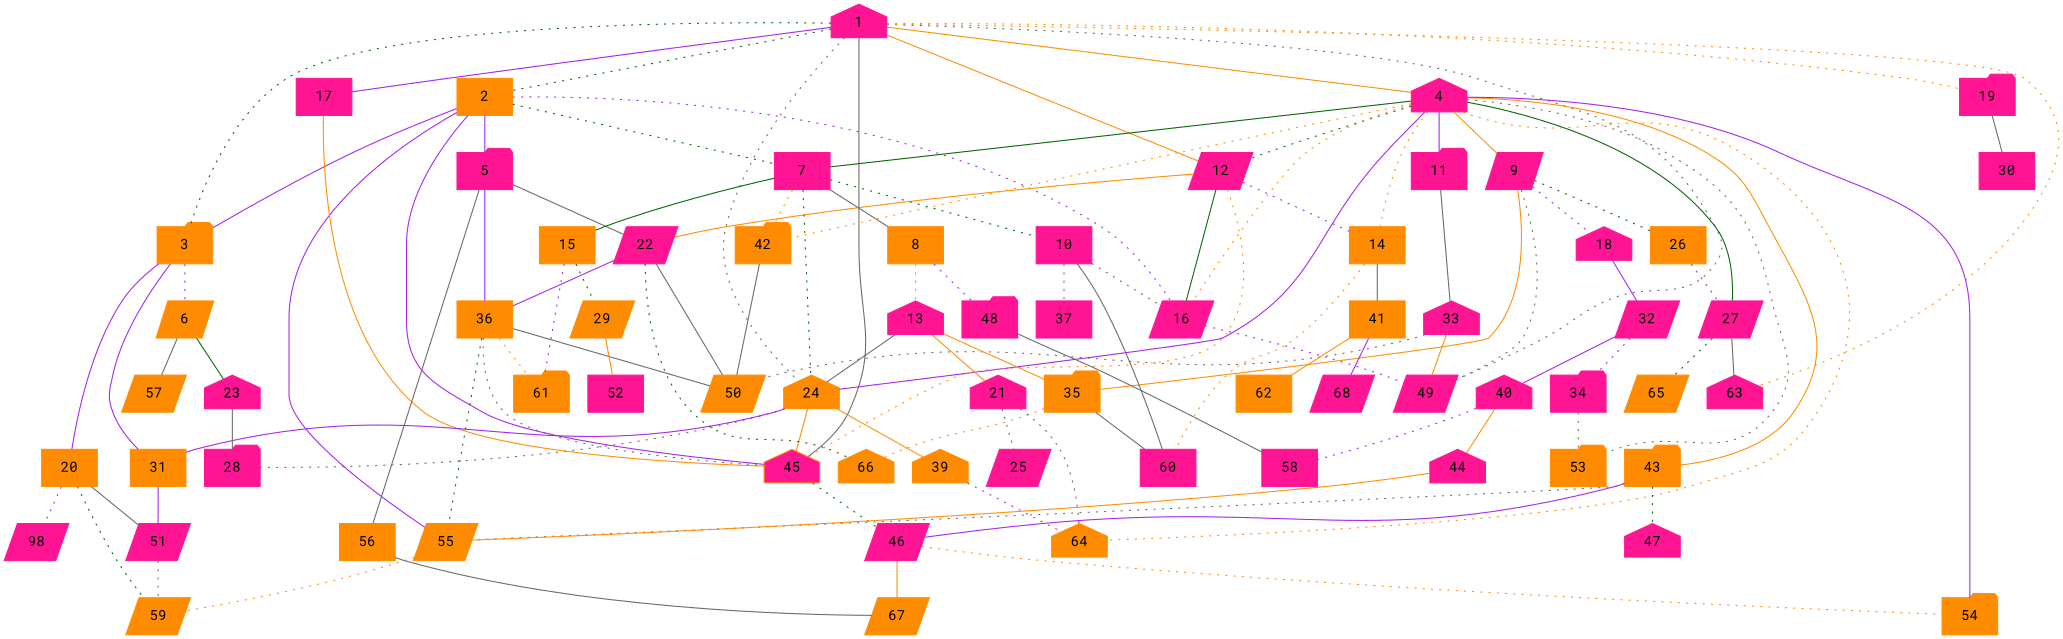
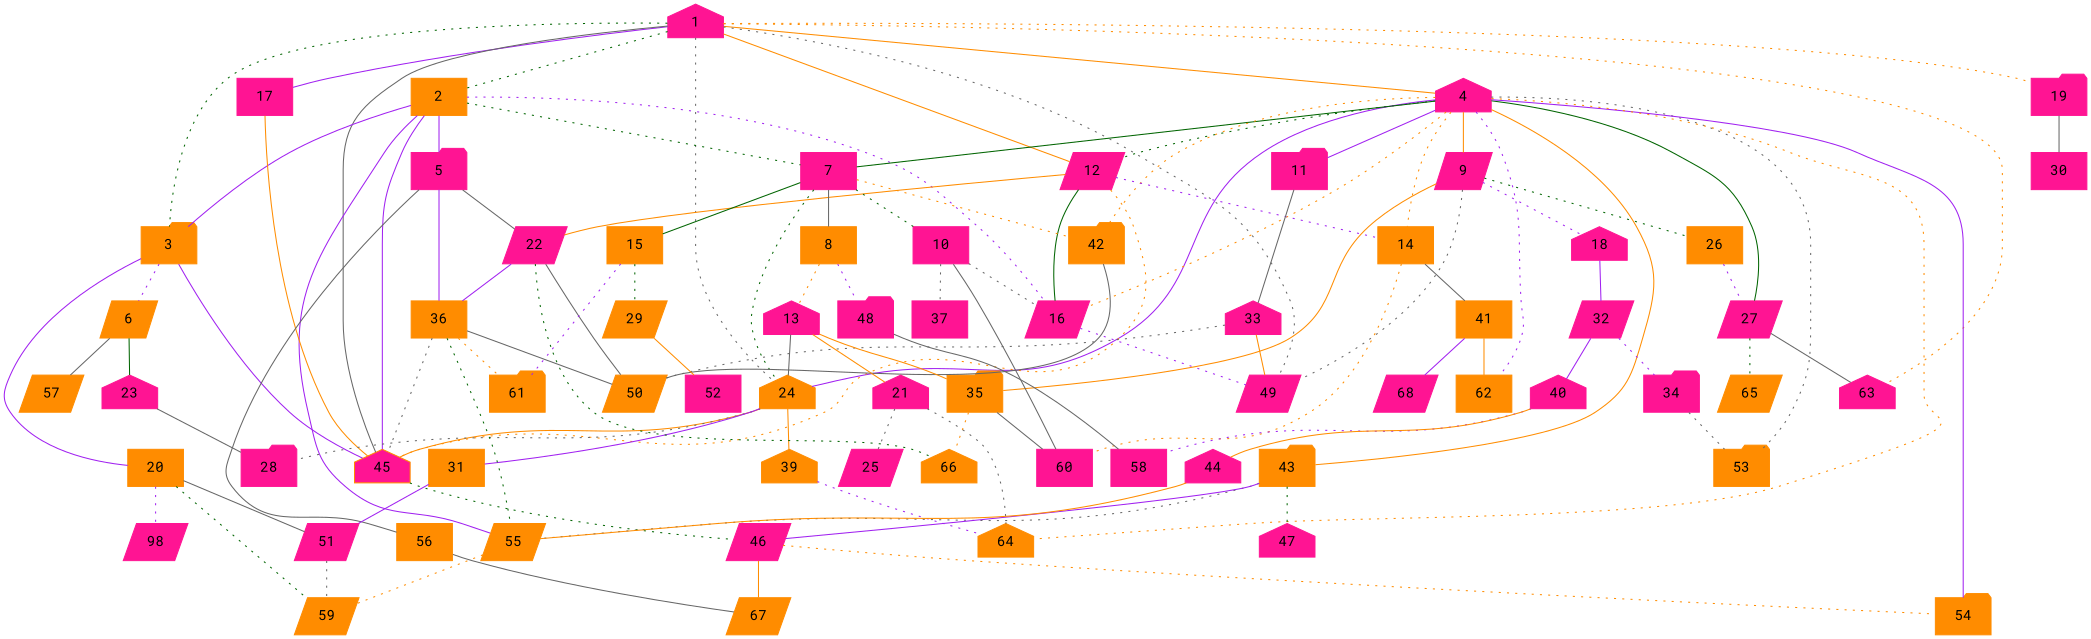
edge "4" -- "62": added
edge "3" -- "31": now "3" -- "45"
